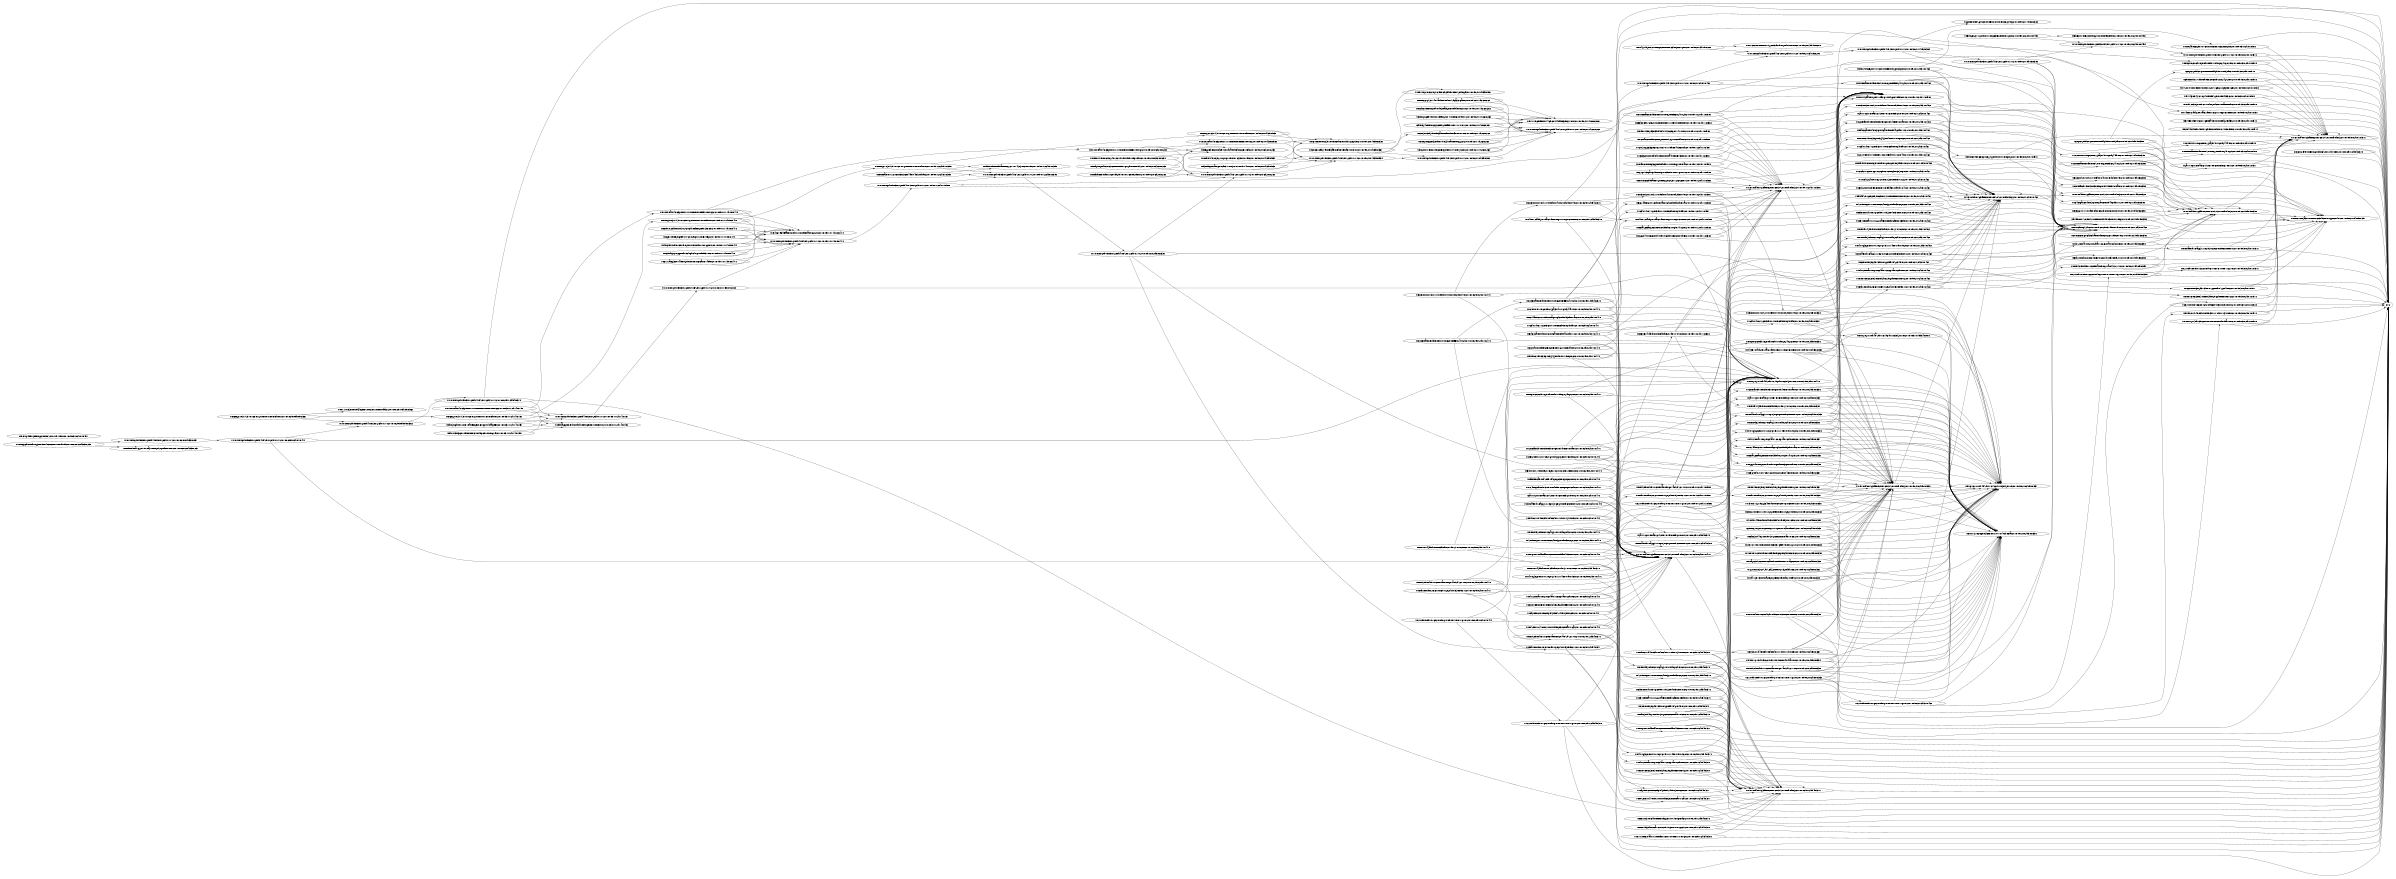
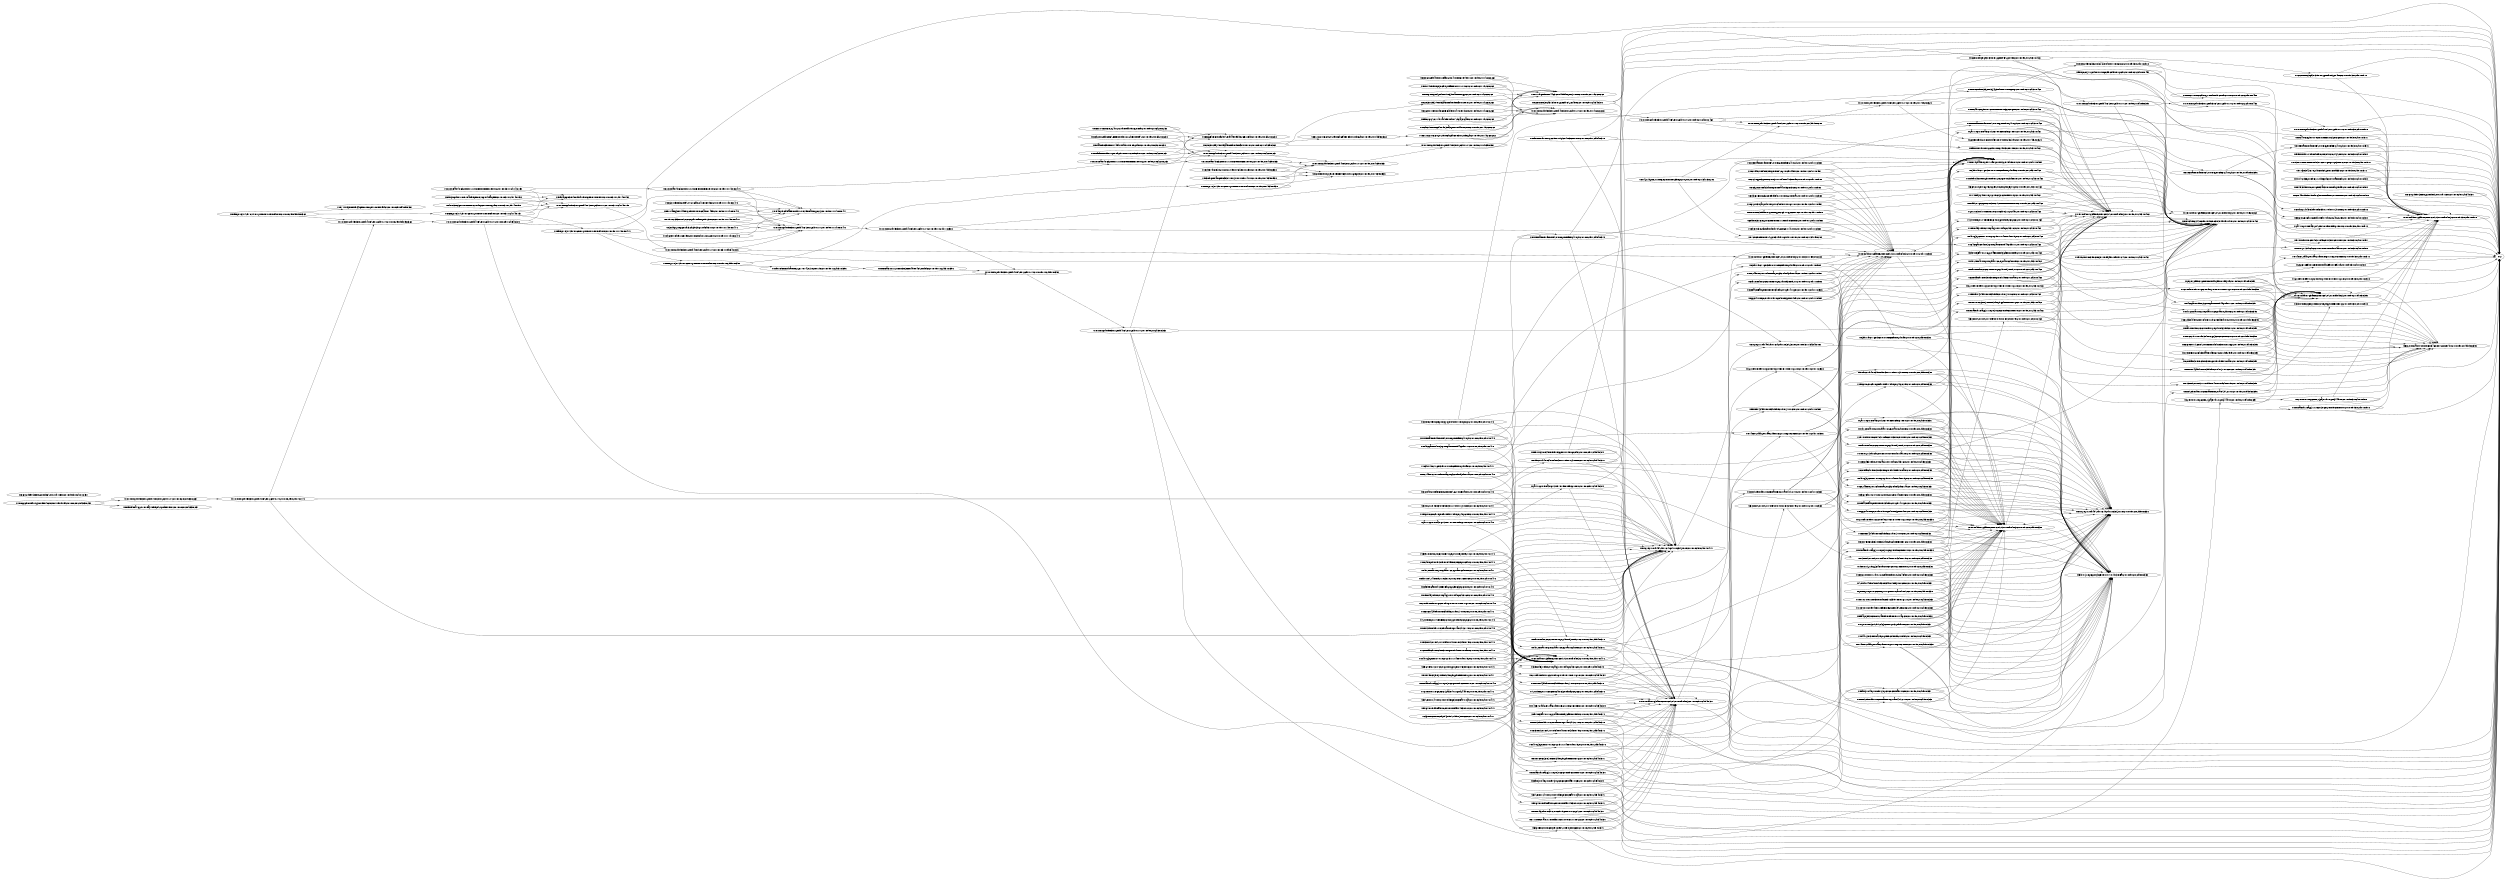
node "GbiAGy4oRHUxJxjn6EtrytHfFevoTz1WVYGv_20180902_11h26m26s": label "GbiAGy4oRHUxJxjn6EtrytHfFevoTz1WVYGv_20180902_11h26m26s" -> "MNDv4oRHUxJxjn6EtrytHfFevoTz1WVYGv_20180902_11h26m26s"
node "M8PWmpVoG6MyM29x86bg5bHrQ3X7pXiGyf_20180902_11h26m26s": added
node "MPoakQF835ARKu74EbzstikhWtXr8PgskK_20180902_06h20m23s": added
edge "MKKKRa3vnvW2ZHzX3xjnEN4deU4FSAAkd6_20180901_22h51m39s" -> "MAbtYQ5NRsdxaQKQ2y617L74jUjVA2DtW5_20180901_22h51m39s": reversed
edge "MEZiCuNMm35LGTPjP1YD9bjfFWLftYdV24_20180902_12h31m46s" -> "MVPVmbbm7g3f9PF2xRV6RSoSnw8xfr8kNj_20180902_12h31m46s": now "MJpTHvn5TSgzr6mNsdEu28zMnQX232jr9q_20180902_17h52m32s" -> "MVPVmbbm7g3f9PF2xRV6RSoSnw8xfr8kNj_20180902_12h31m46s"
node "MEh8LKtzdwnR1gCL9UVViqSH7hX3c8DVsB_20180902_12h31m46s": label "MEh8LKtzdwnR1gCL9UVViqSH7hX3c8DVsB_20180902_12h31m46s" -> "MEh8LKtzdwnR1gCL9WKKg7hX3c8DVsB_20180902_12h31m46s"
node "MVPVmbbm7g3f9PF2xRV6RSoSnw8xfr8kNj_20180831_15h34m08s": added
node "MBWfq54deMpDe18kuQZW9C7BPbRf1UN2YU_20180902_19h05m39s": added
node "MRFuEZ4jd5drLnuB3hiThF2wd8vj7UuGt8_20180902_19h05m39s": added
node "MREPJ21ejZVS57LvCB8wyuADXMwFvDFhUL_20180829_05h09m36s": label "MREPJ21ejZVS57LvCB8wyuADXMwFvDFhUL_20180829_05h09m36s" -> "MREPJ21ejZVS57CViV8wyuADXMwFvDFhUL_20180829_05h09m36s"
